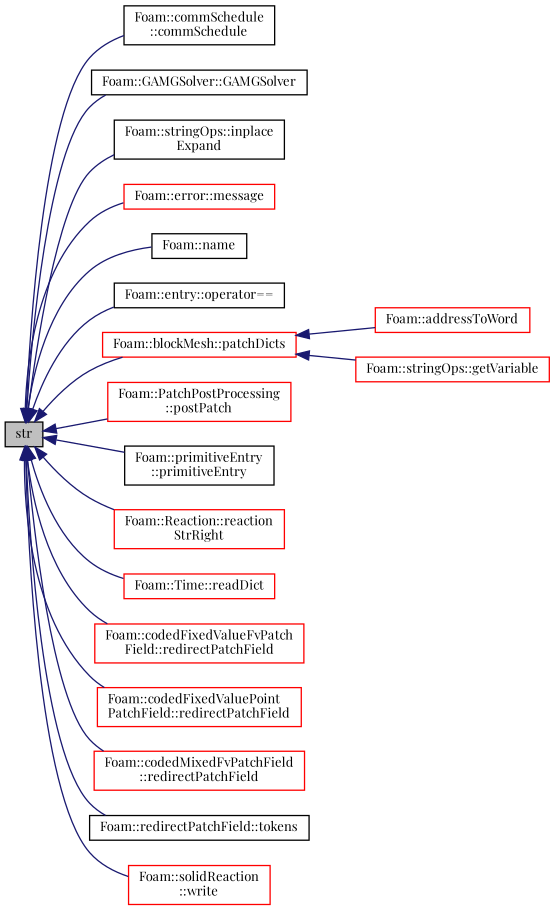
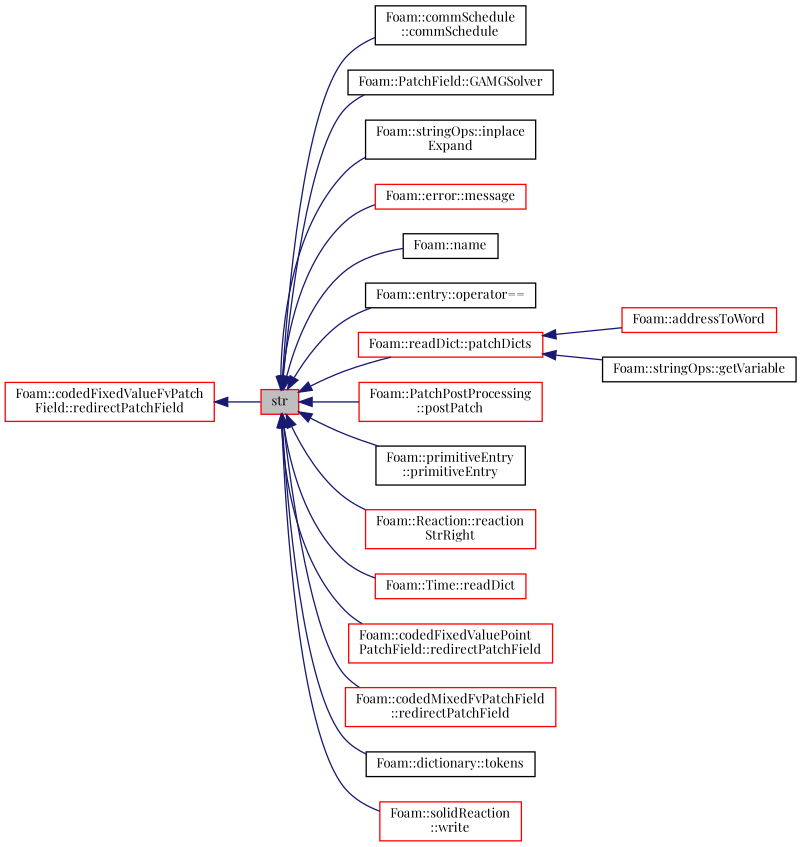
node "Foam::GAMGSolver::GAMGSolver": label "Foam::GAMGSolver::GAMGSolver" -> "Foam::PatchField::GAMGSolver"
node "Foam::blockMesh::patchDicts": label "Foam::blockMesh::patchDicts" -> "Foam::readDict::patchDicts"
node "Foam::stringOps::getVariable": color red -> black
node "str": color black -> red
edge "Foam::codedFixedValueFvPatch Field::redirectPatchField" -> "str": reversed
node "Foam::redirectPatchField::tokens": label "Foam::redirectPatchField::tokens" -> "Foam::dictionary::tokens"
